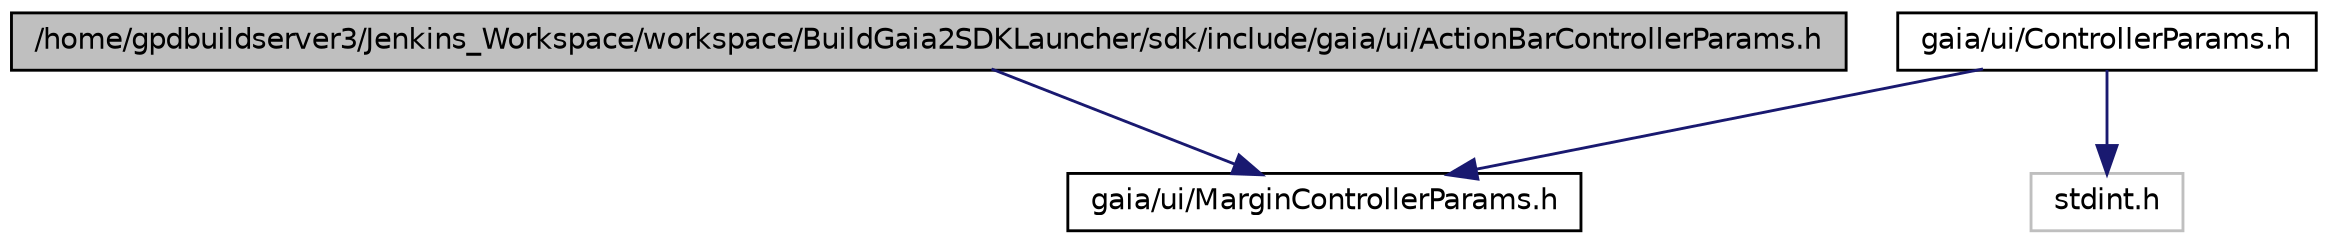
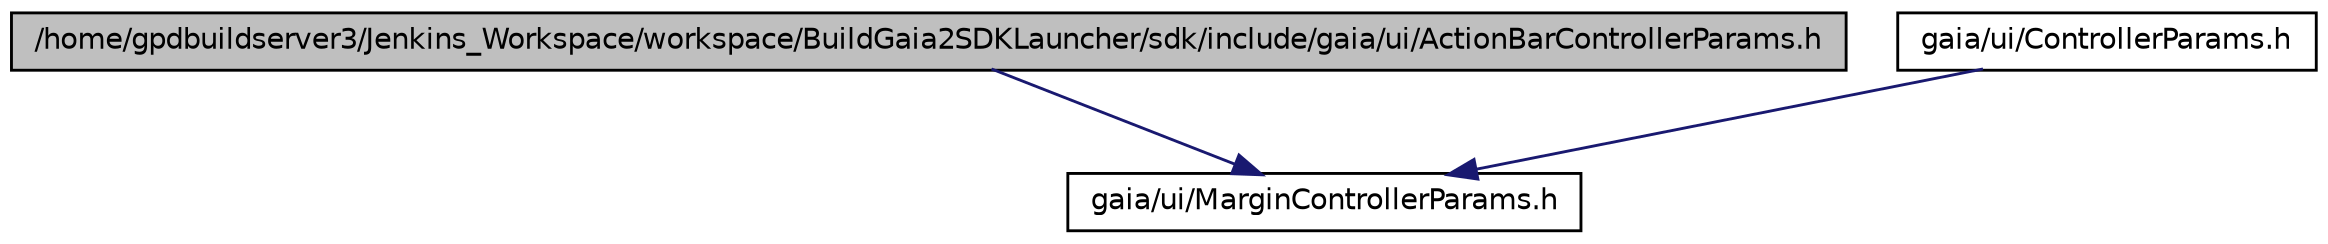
node "stdint.h": removed
